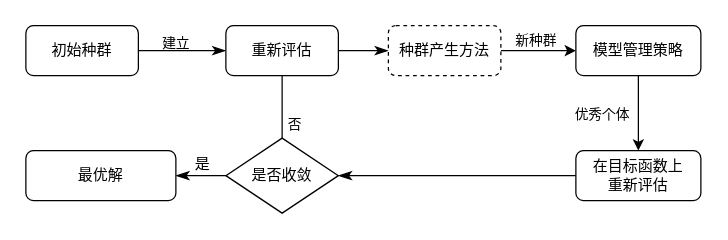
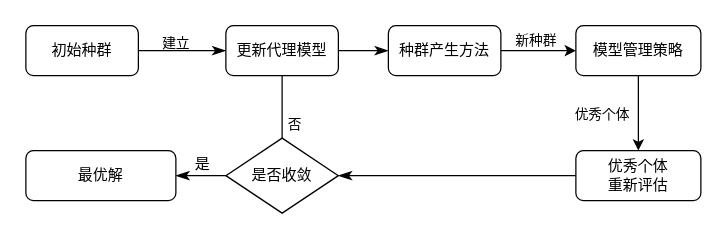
node "重新评估": label "重新评估" -> "更新代理模型"
node "种群产生方法": style dashed -> solid
node "在目标函数上 重新评估": label "在目标函数上 重新评估" -> "优秀个体 重新评估"
